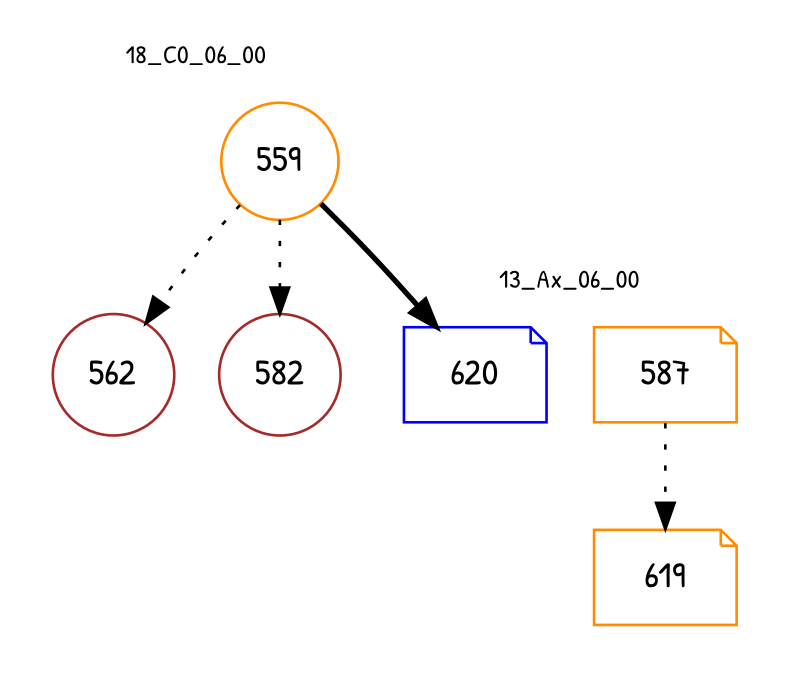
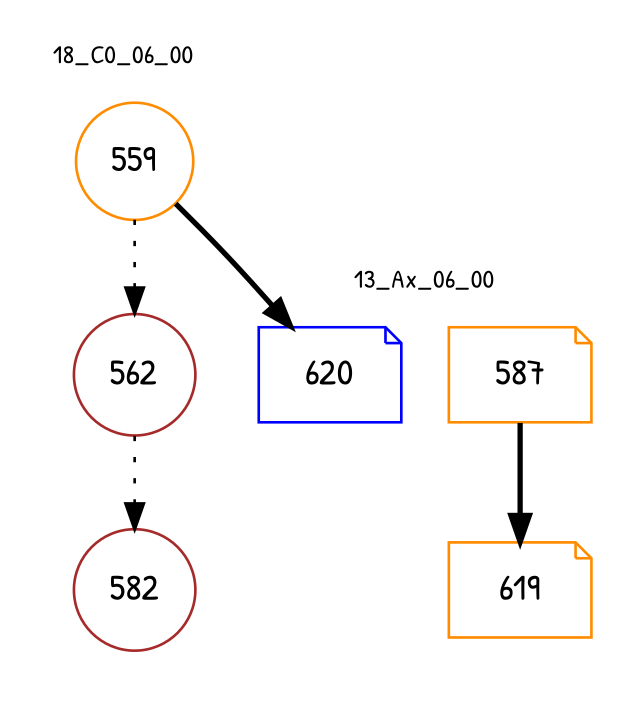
edge "559" -> "582": now "562" -> "582"
edge "587" -> "619": style dotted -> bold
